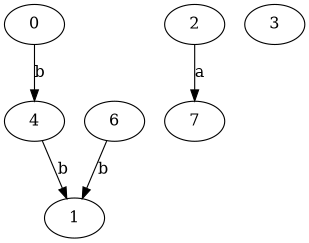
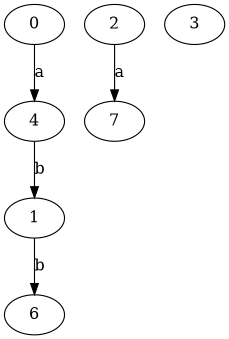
edge "0" -> "4": label "b" -> "a"
edge "6" -> "1": reversed
